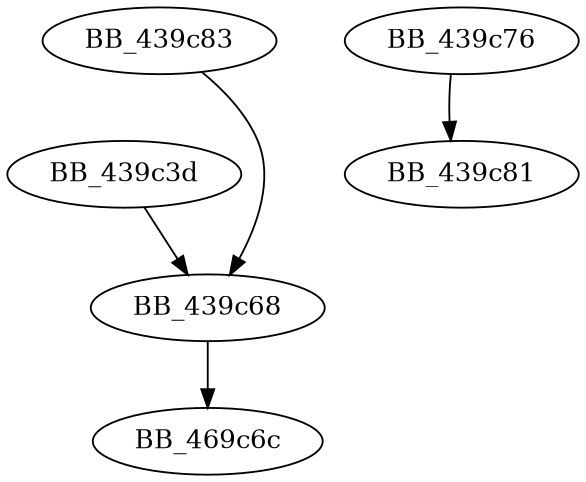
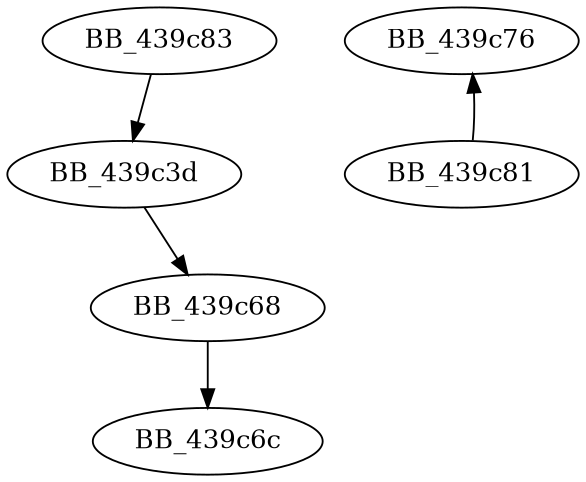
edge "BB_439c76" -> "BB_439c81": reversed
edge "BB_439c83" -> "BB_439c68": now "BB_439c83" -> "BB_439c3d"
node "BB_469c6c": label "BB_469c6c" -> "BB_439c6c"
